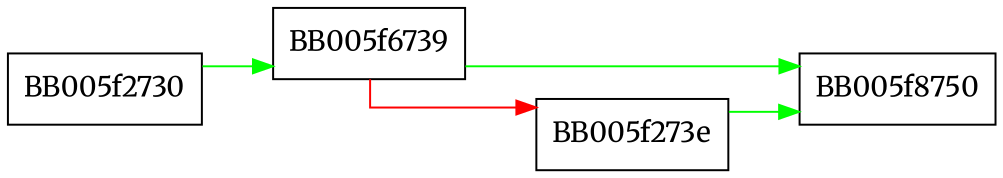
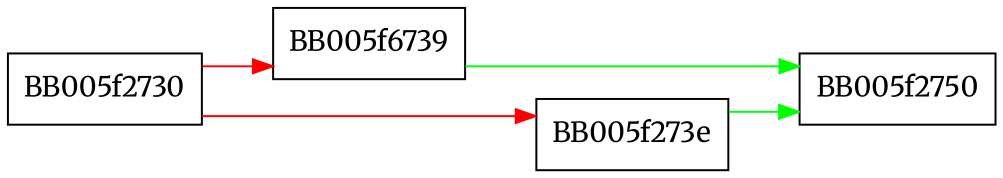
edge "BB005f2730" -> "BB005f6739": color green -> red
node "BB005f8750": label "BB005f8750" -> "BB005f2750"
edge "BB005f6739" -> "BB005f273e": now "BB005f2730" -> "BB005f273e"
